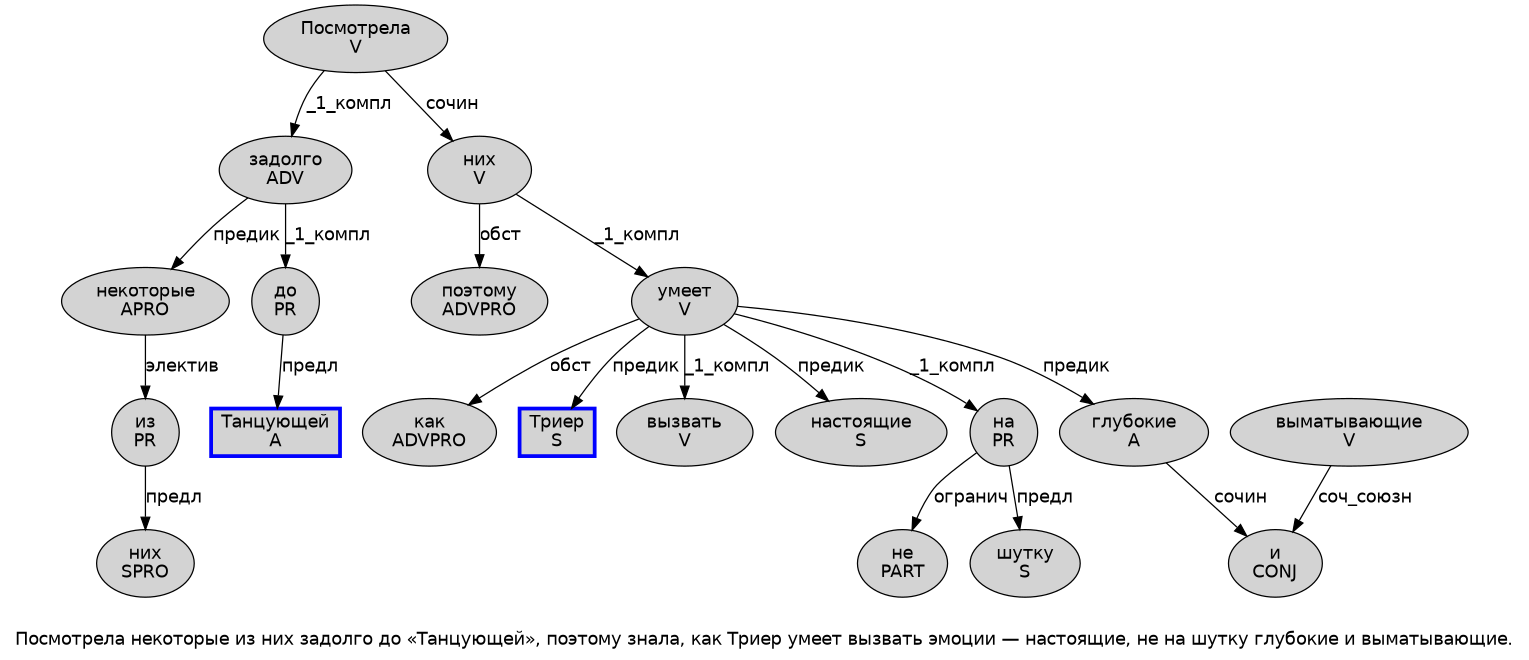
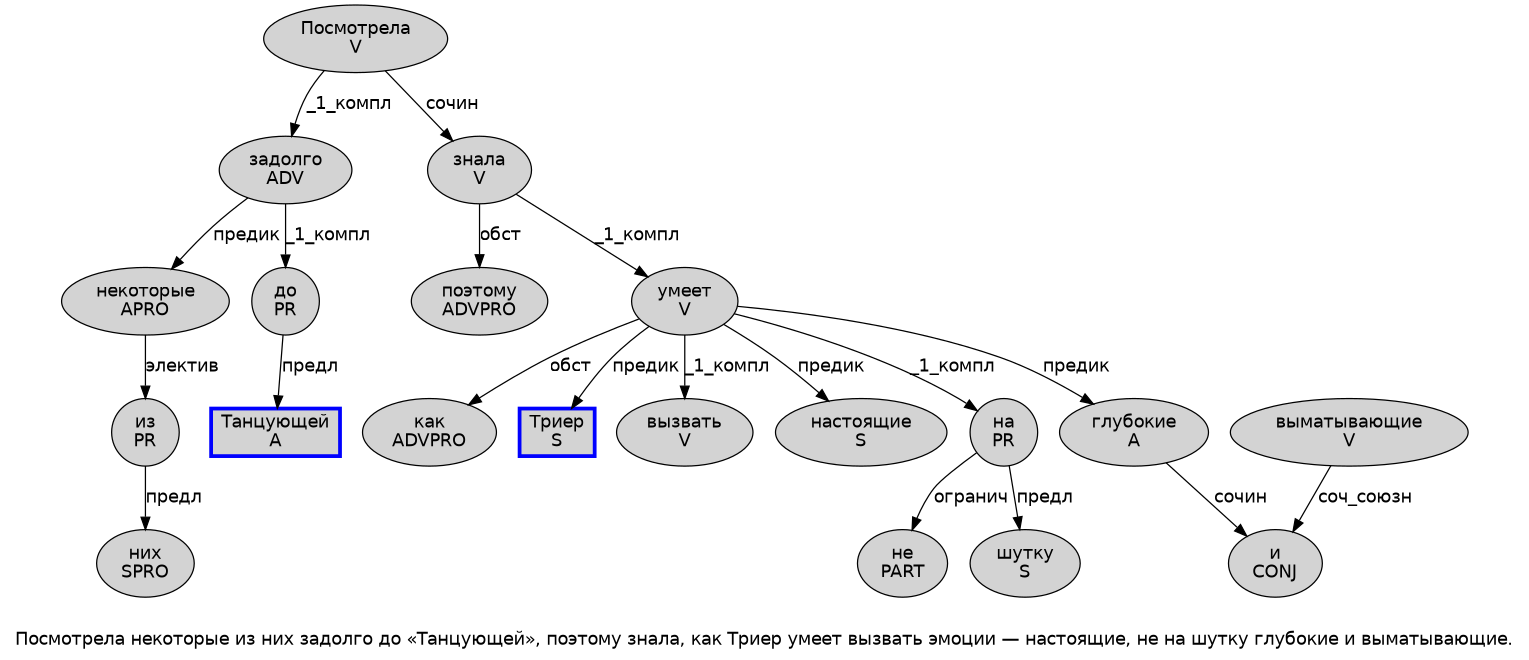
node "них V": label "них V" -> "знала V"
